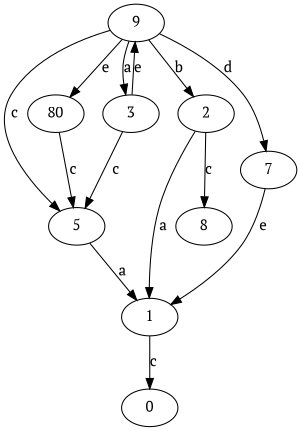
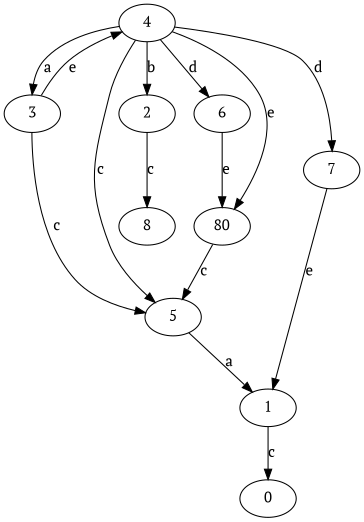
node "9": label "9" -> "4"
node "6": added
edge "2" -> "1": removed, label "a"
